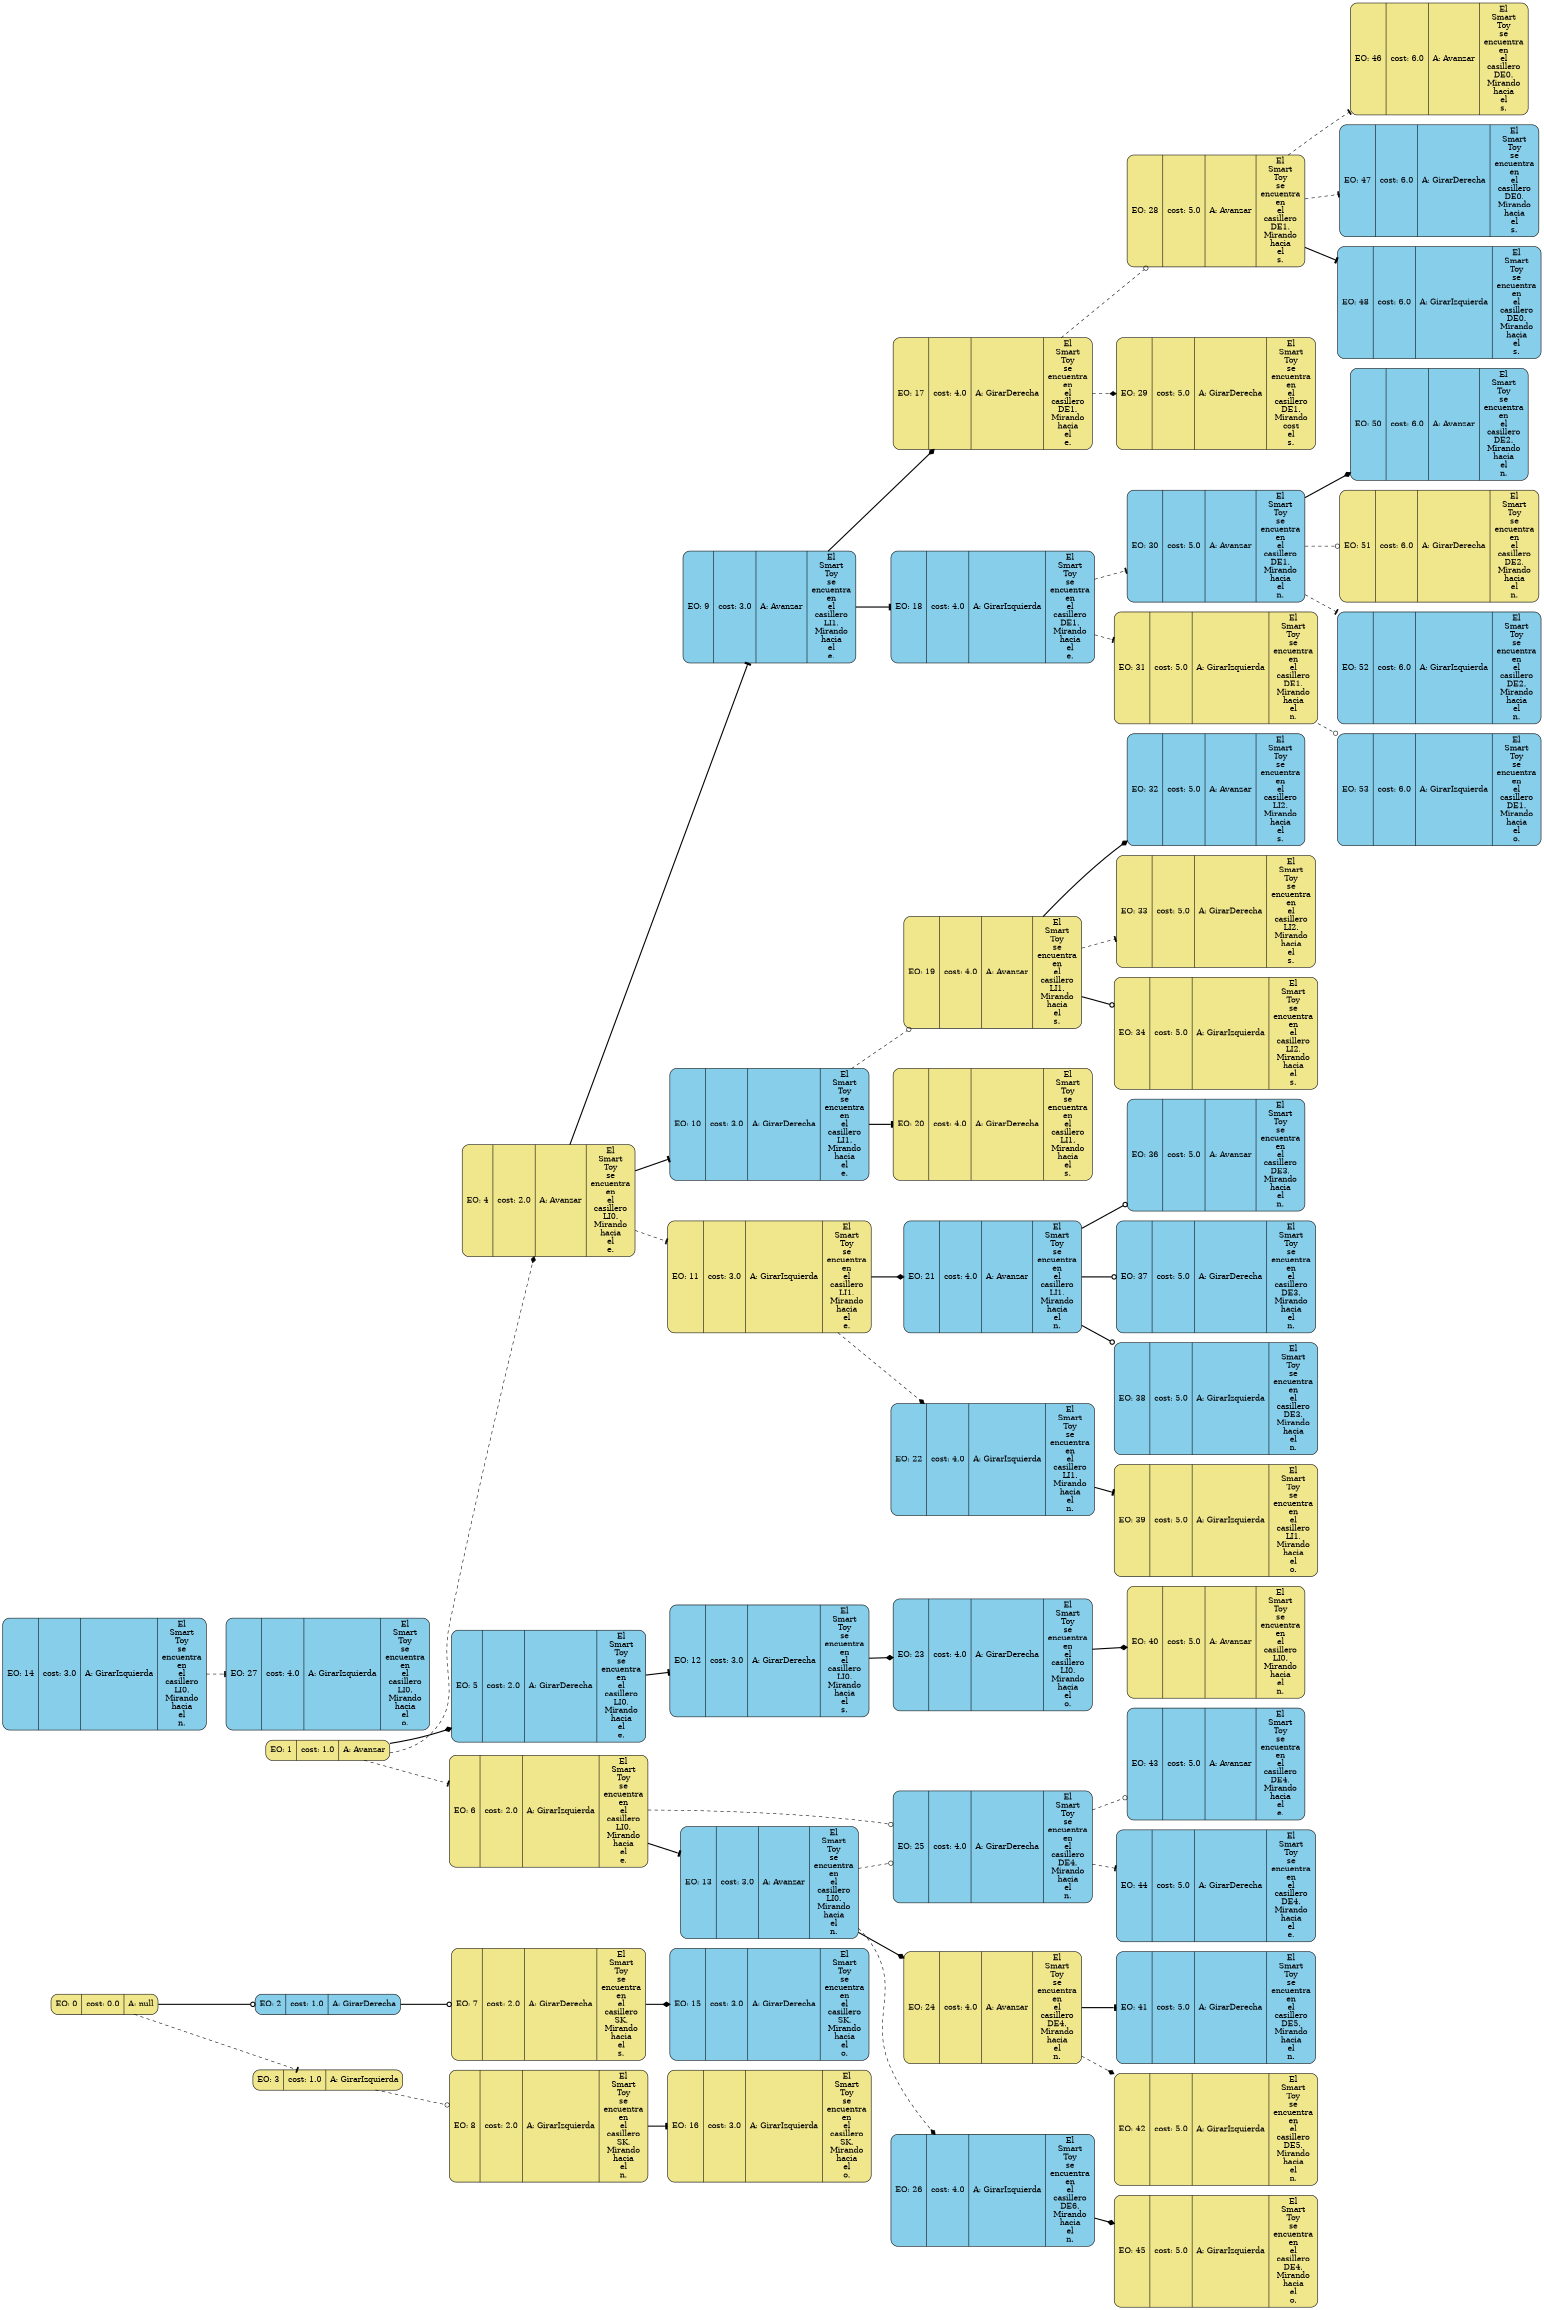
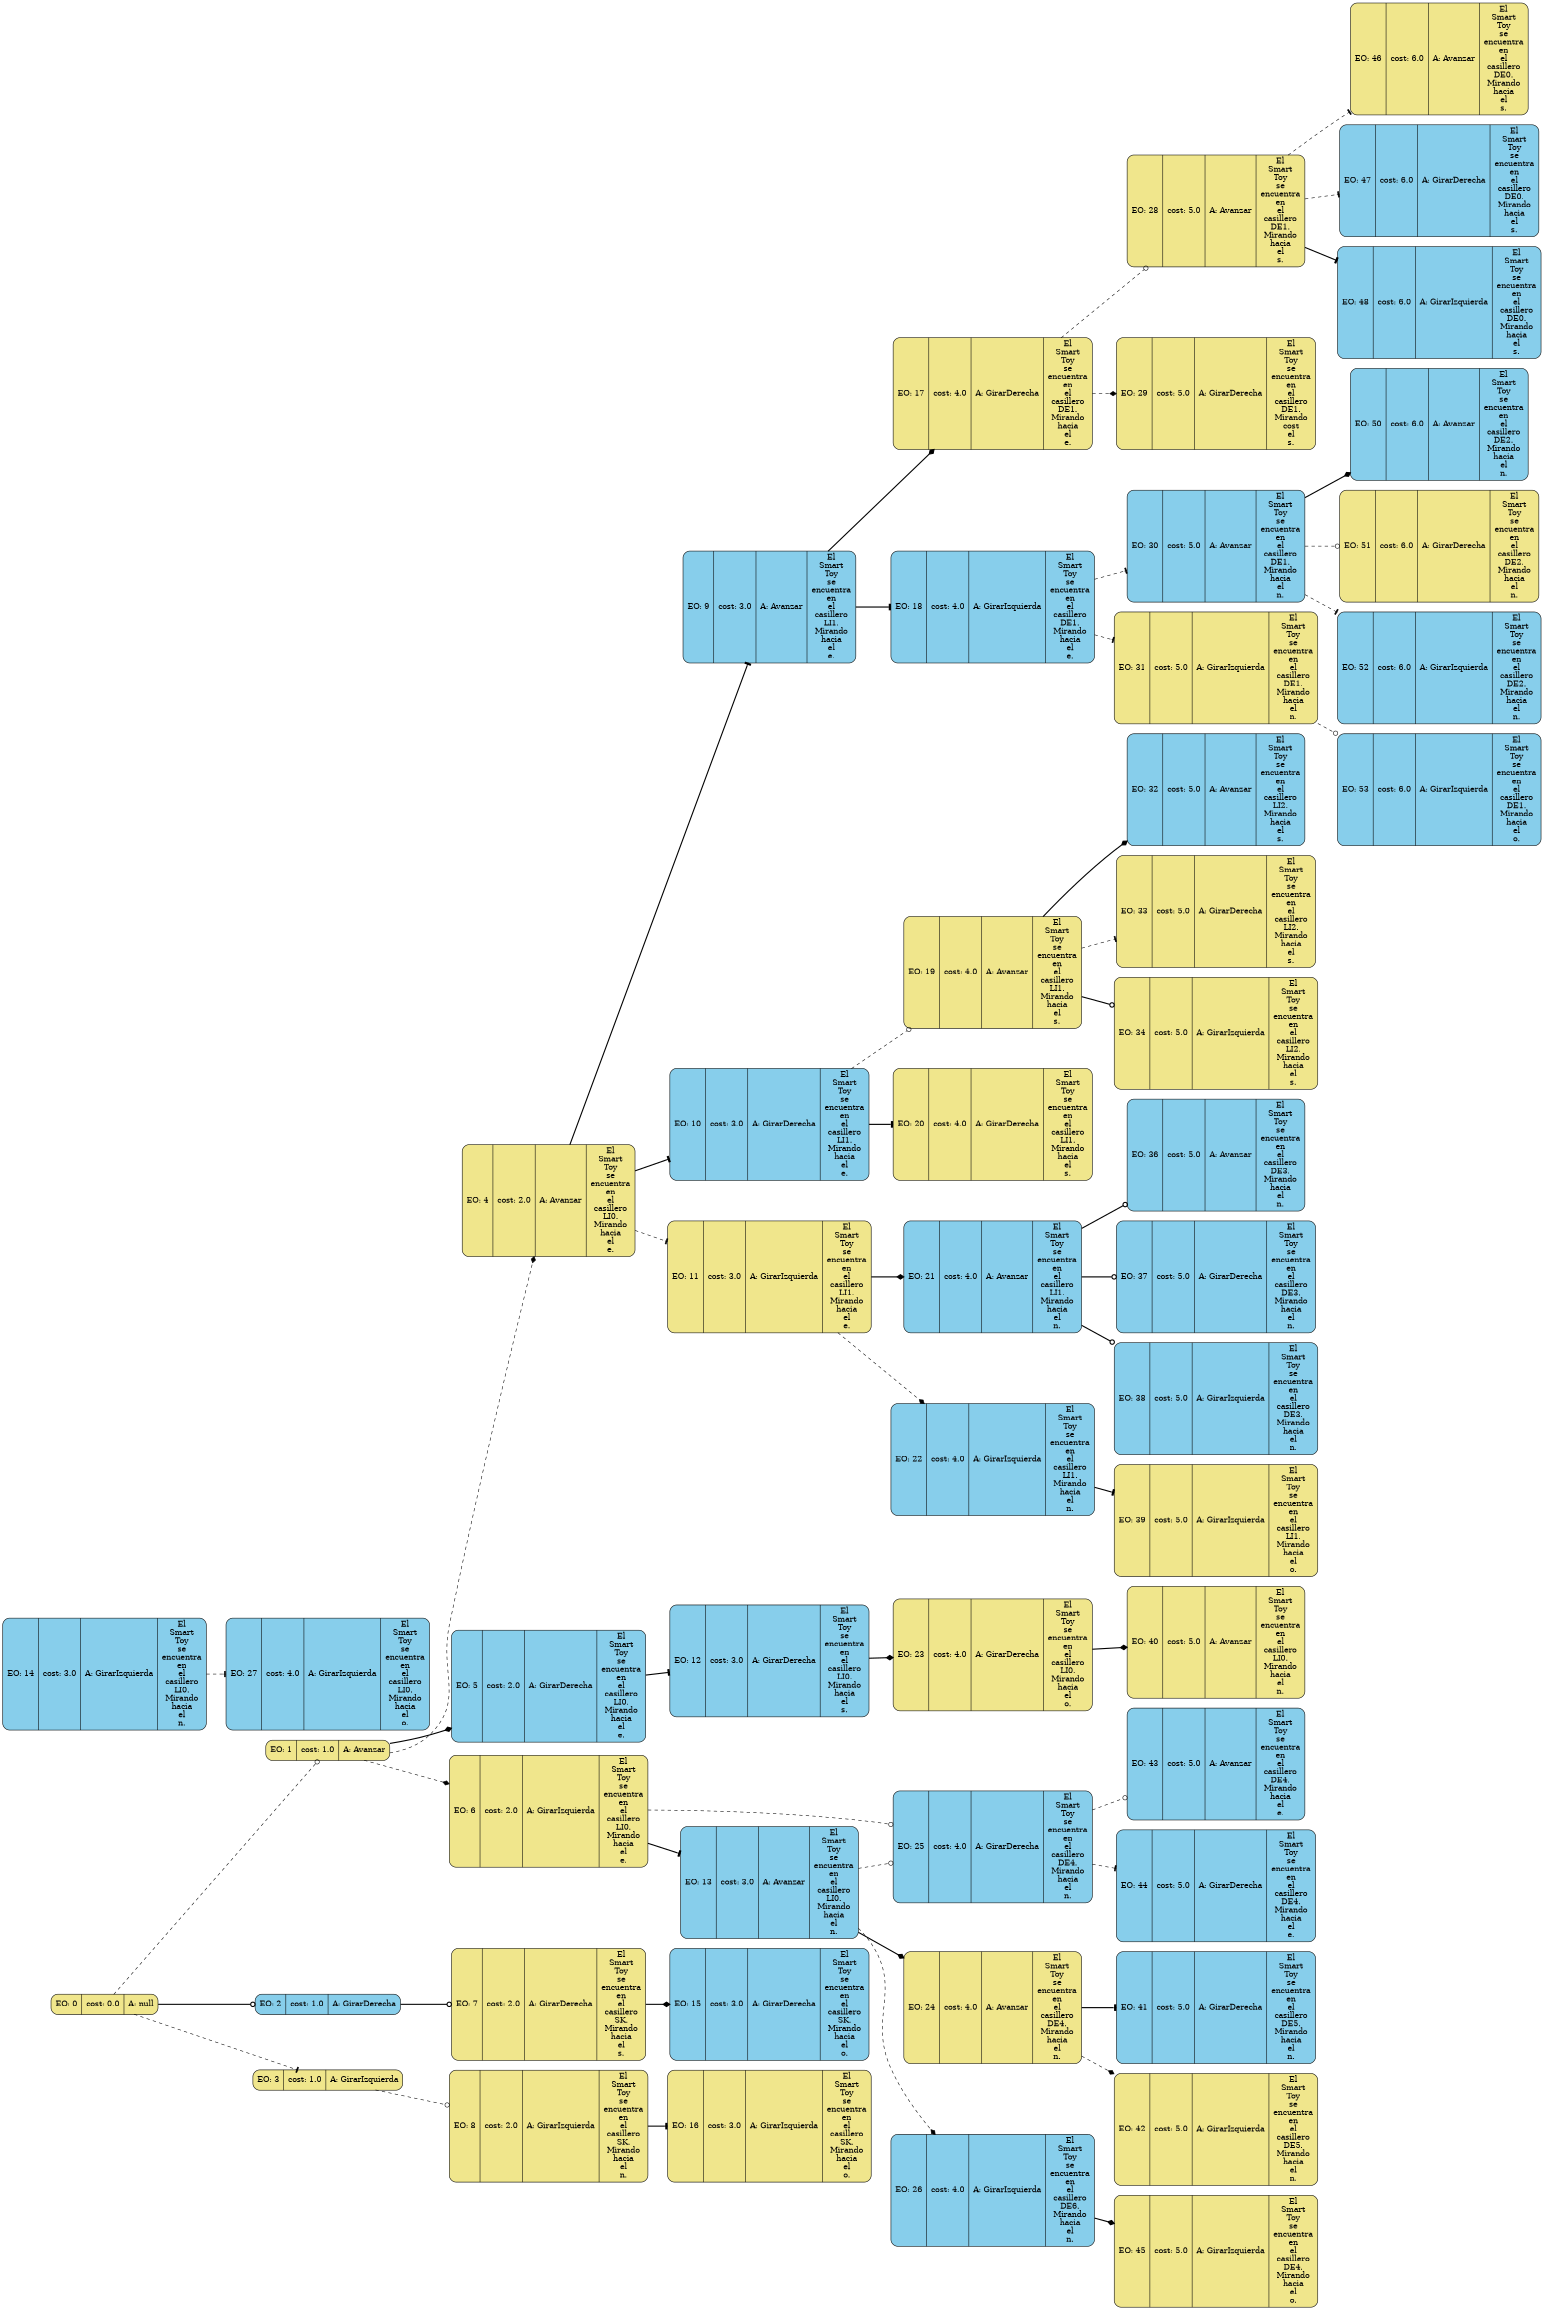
node "EO: 23": fillcolor skyblue -> khaki
edge "EO: 1" -> "EO: 6": arrowhead tee -> diamond
edge "EO: 0" -> "EO: 1": added
